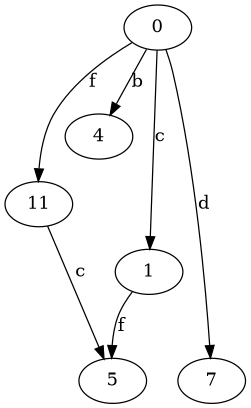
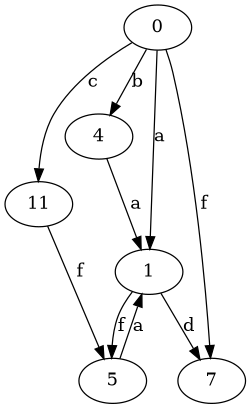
edge "0" -> "11": label "f" -> "c"
edge "0" -> "1": label "c" -> "a"
edge "4" -> "1": added, label "a"
edge "0" -> "7": label "d" -> "f"
edge "11" -> "5": label "c" -> "f"
edge "1" -> "7": added, label "d"
edge "5" -> "1": added, label "a"
